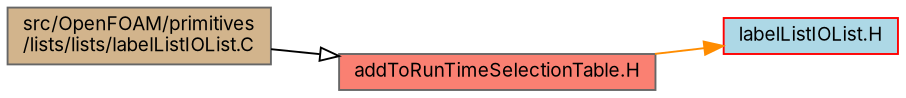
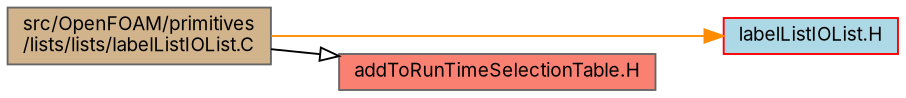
edge "addToRunTimeSelectionTable.H" -> "labelListIOList.H": now "src/OpenFOAM/primitives /lists/lists/labelListIOList.C" -> "labelListIOList.H"
